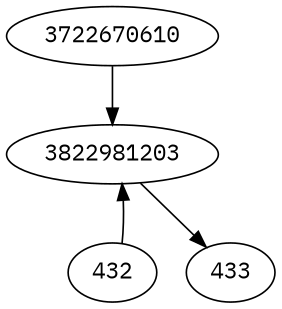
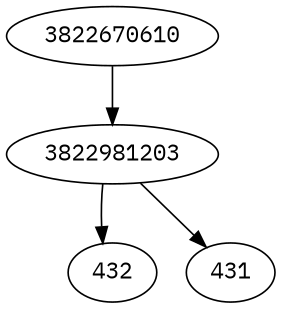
node "3722670610": label "3722670610" -> "3822670610"
edge "432" -> "3822981203": reversed
node "433": label "433" -> "431"
